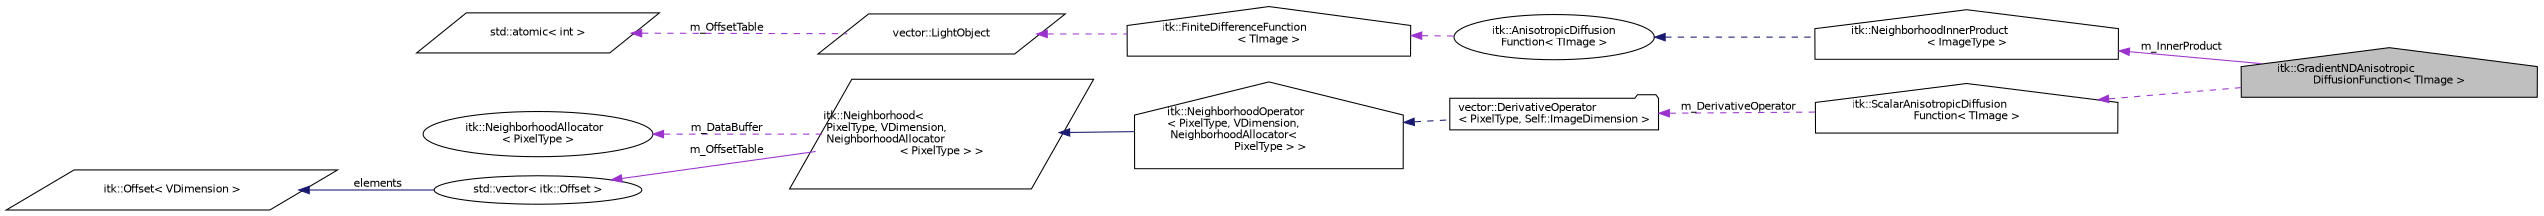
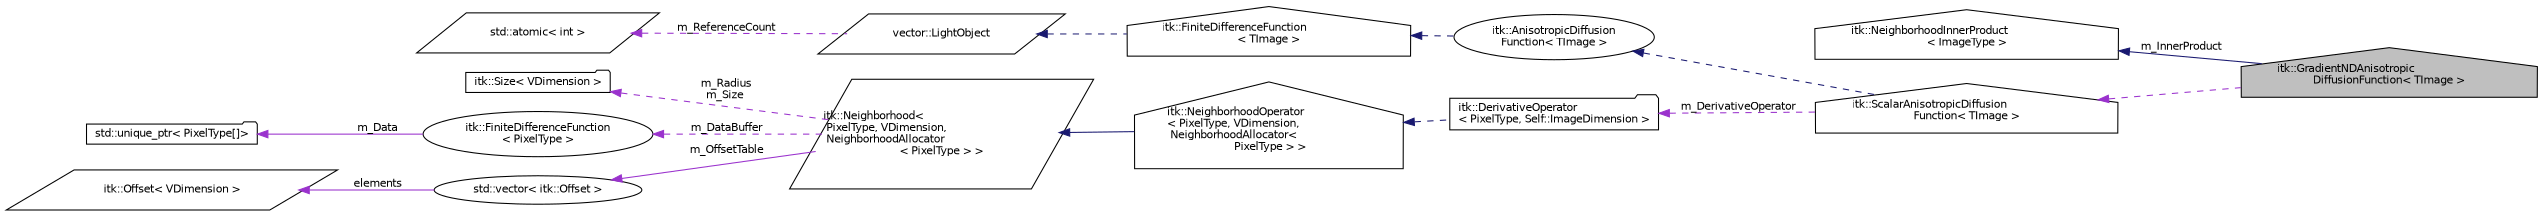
edge "vector::LightObject" -> "std::atomic< int >": label " m_OffsetTable" -> " m_ReferenceCount"
edge "itk::FiniteDifferenceFunction < TImage >" -> "vector::LightObject": color darkorchid3 -> midnightblue
edge "itk::AnisotropicDiffusion Function< TImage >" -> "itk::FiniteDifferenceFunction < TImage >": color darkorchid3 -> midnightblue
edge "itk::NeighborhoodInnerProduct < ImageType >" -> "itk::AnisotropicDiffusion Function< TImage >": now "itk::ScalarAnisotropicDiffusion Function< TImage >" -> "itk::AnisotropicDiffusion Function< TImage >"
edge "itk::GradientNDAnisotropic DiffusionFunction< TImage >" -> "itk::NeighborhoodInnerProduct < ImageType >": color darkorchid3 -> midnightblue
node "itk::Size< VDimension >": added
node "vector::DerivativeOperator < PixelType, Self::ImageDimension >": label "vector::DerivativeOperator < PixelType, Self::ImageDimension >" -> "itk::DerivativeOperator < PixelType, Self::ImageDimension >"
node "std::unique_ptr< PixelType[]>": added
node "itk::NeighborhoodAllocator < PixelType >": label "itk::NeighborhoodAllocator < PixelType >" -> "itk::FiniteDifferenceFunction < PixelType >"
edge "std::vector< itk::Offset >" -> "itk::Offset< VDimension >": color midnightblue -> darkorchid3
